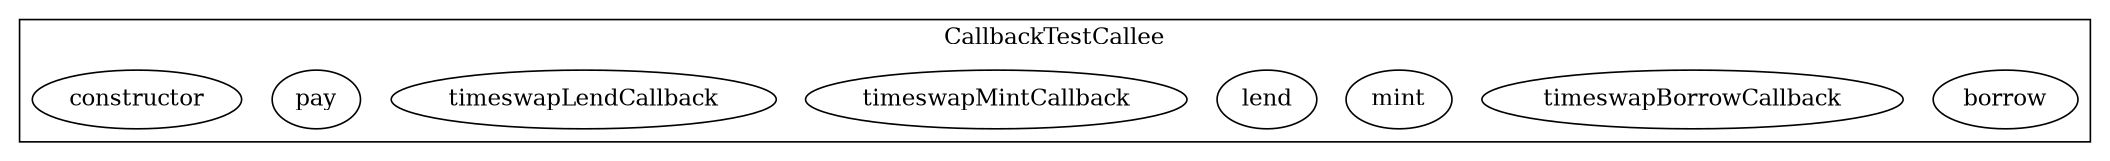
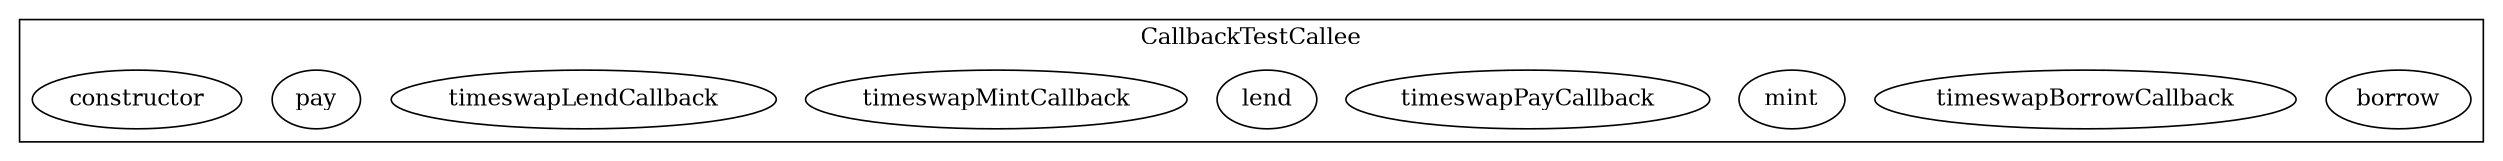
node "timeswapPayCallback": added
